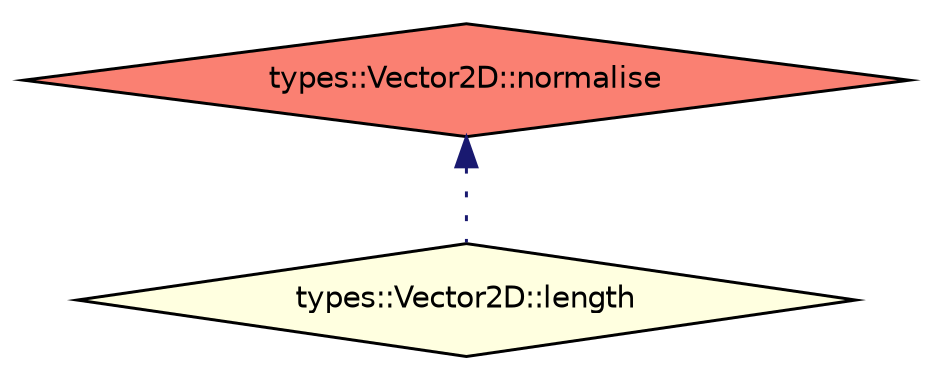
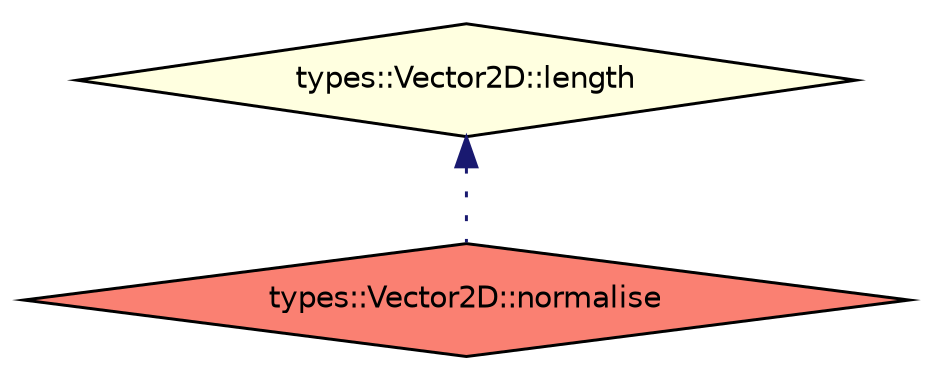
edge "types::Vector2D::length" -> "types::Vector2D::normalise": reversed
